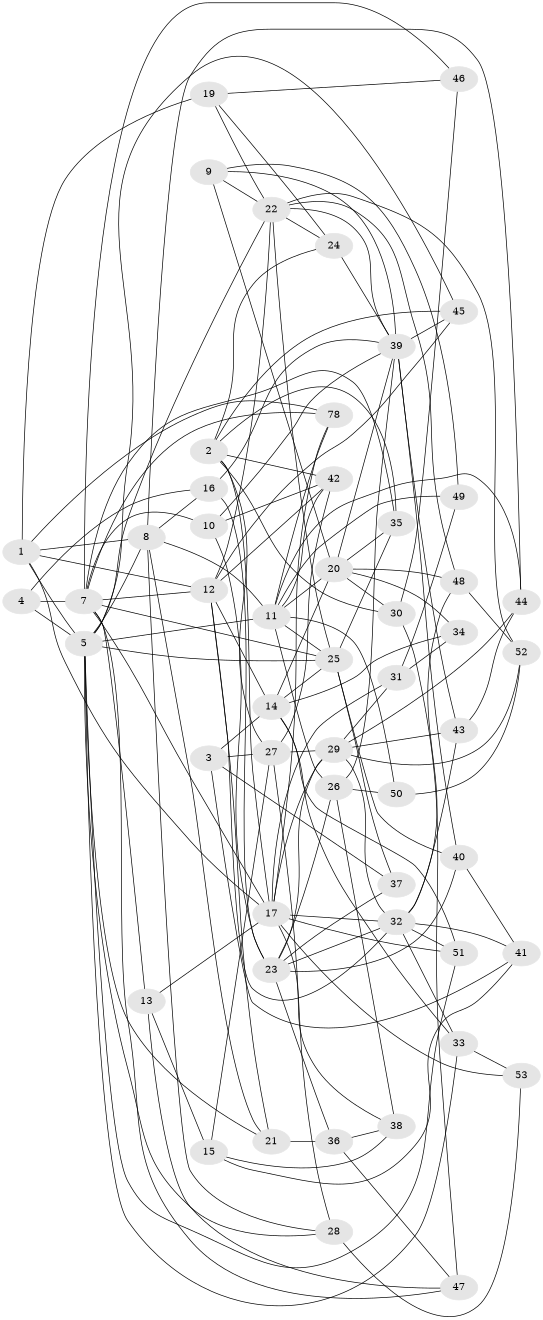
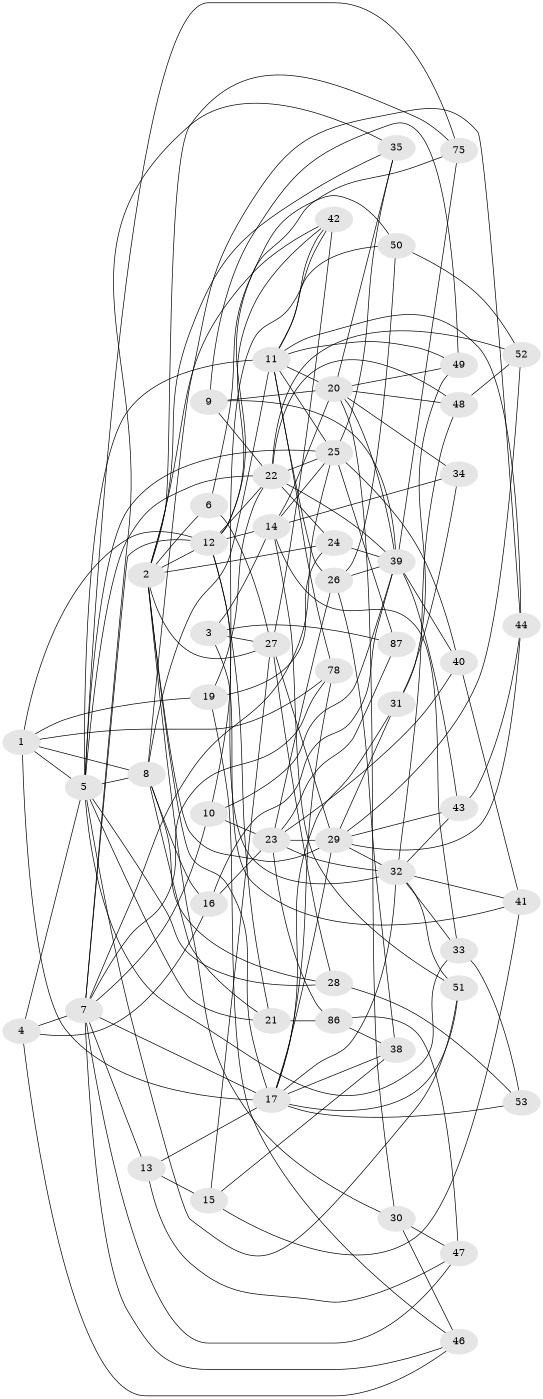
node "45": label "45" -> "75"
edge "49" -- "20": added
node "6": added
edge "12" -- "2": added
edge "2" -- "29": added
node "37": label "37" -> "87"
node "36": label "36" -> "86"
edge "4" -- "46": added
